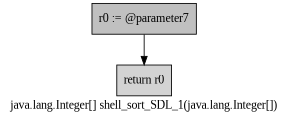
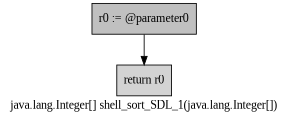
node "r0 := @parameter7": label "r0 := @parameter7" -> "r0 := @parameter0"
